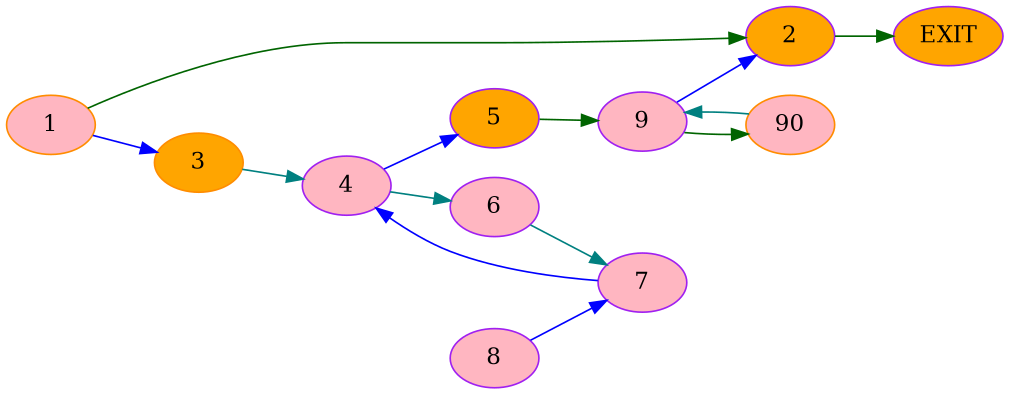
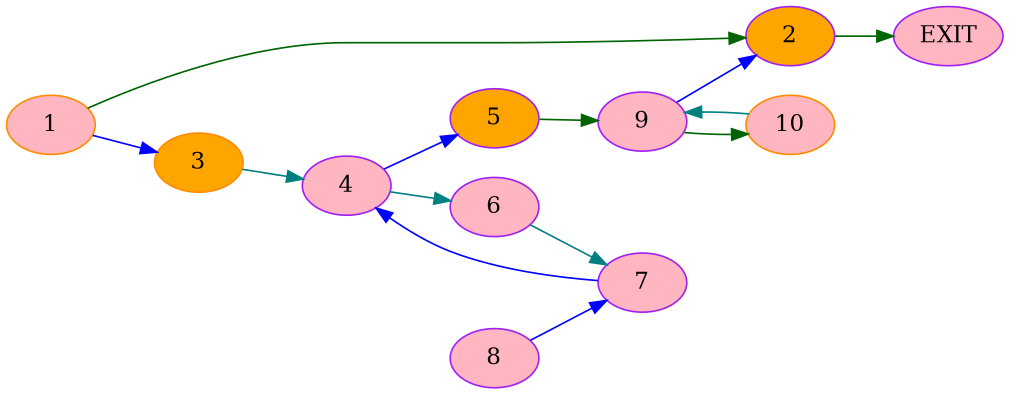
node "EXIT": fillcolor orange -> lightpink
node "90": label "90" -> "10"
